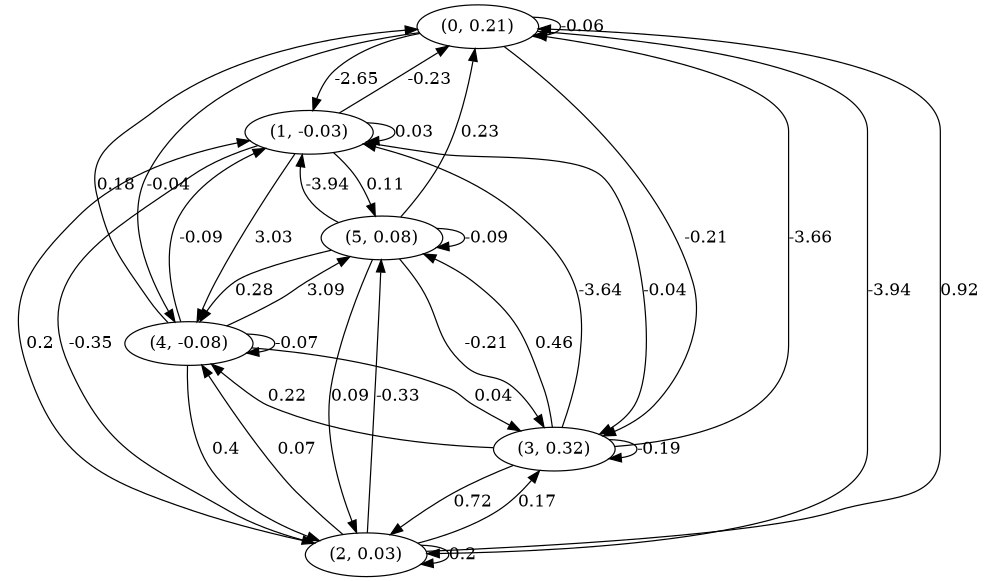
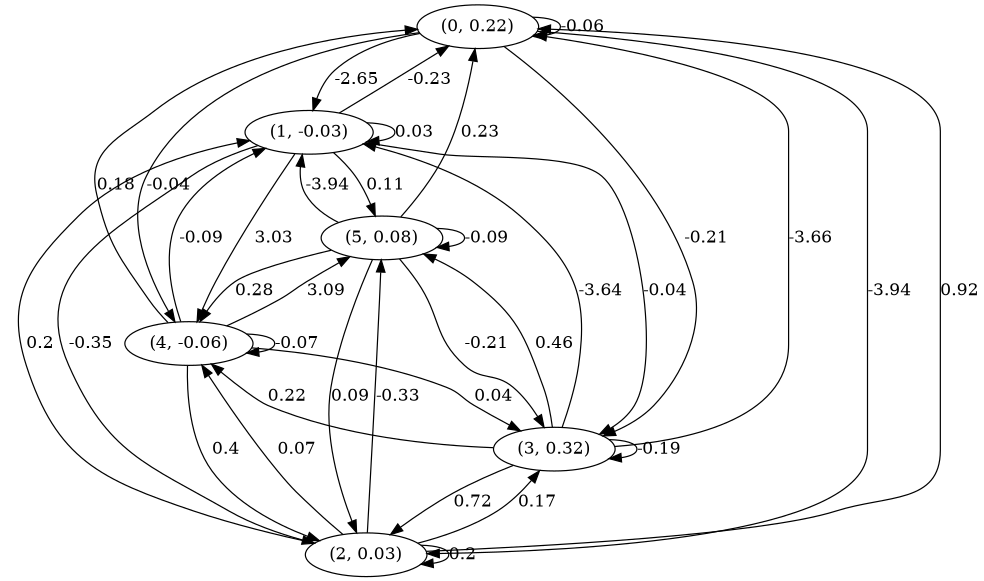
node "(0, 0.21)": label "(0, 0.21)" -> "(0, 0.22)"
node "(4, -0.08)": label "(4, -0.08)" -> "(4, -0.06)"
